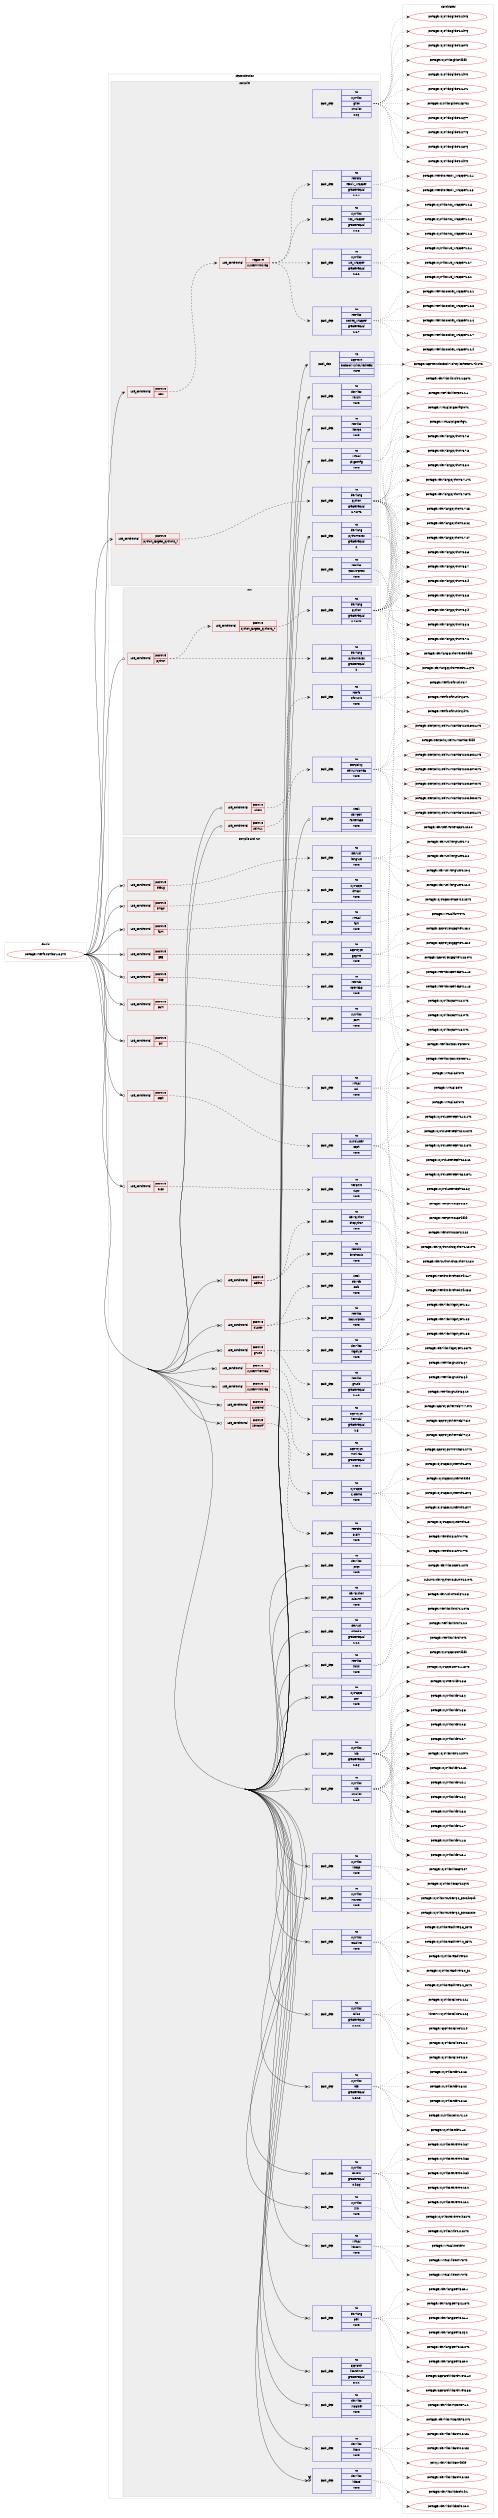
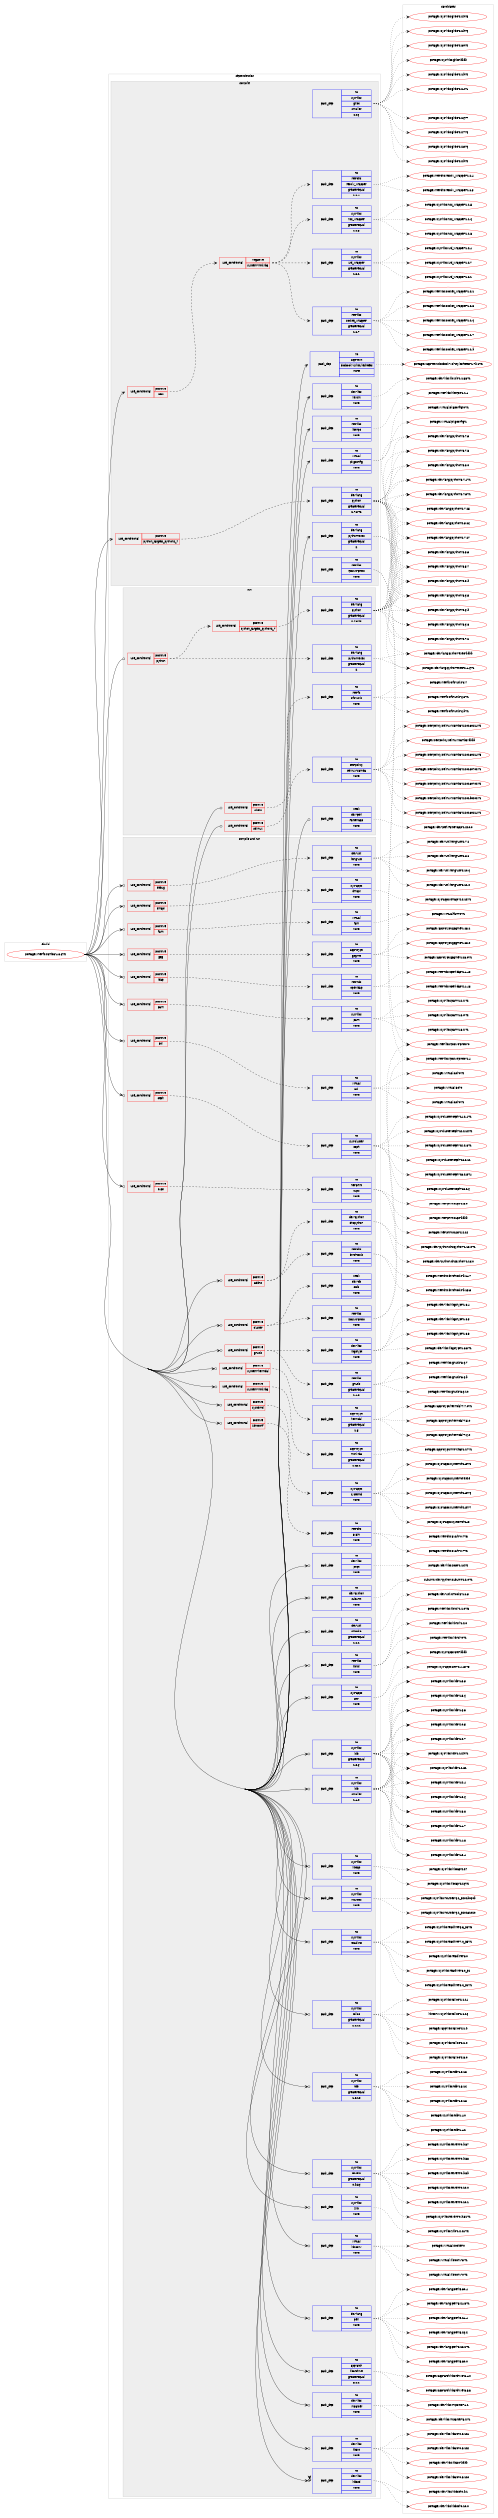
node "portage://sys-libs/glibc-2.25-r11": removed
node "portage://sys-text/ldb-1.5.5": label "portage://sys-text/ldb-1.5.5" -> "portage://sys-libs/ldb-1.5.5"
node "portage://sys-libs/policy-1.4.0": label "portage://sys-libs/policy-1.4.0" -> "portage://sys-libs/tdb-1.4.0"
node "policy://dev-libs/libaio-9999": label "policy://dev-libs/libaio-9999" -> "portage://dev-libs/libaio-9999"
